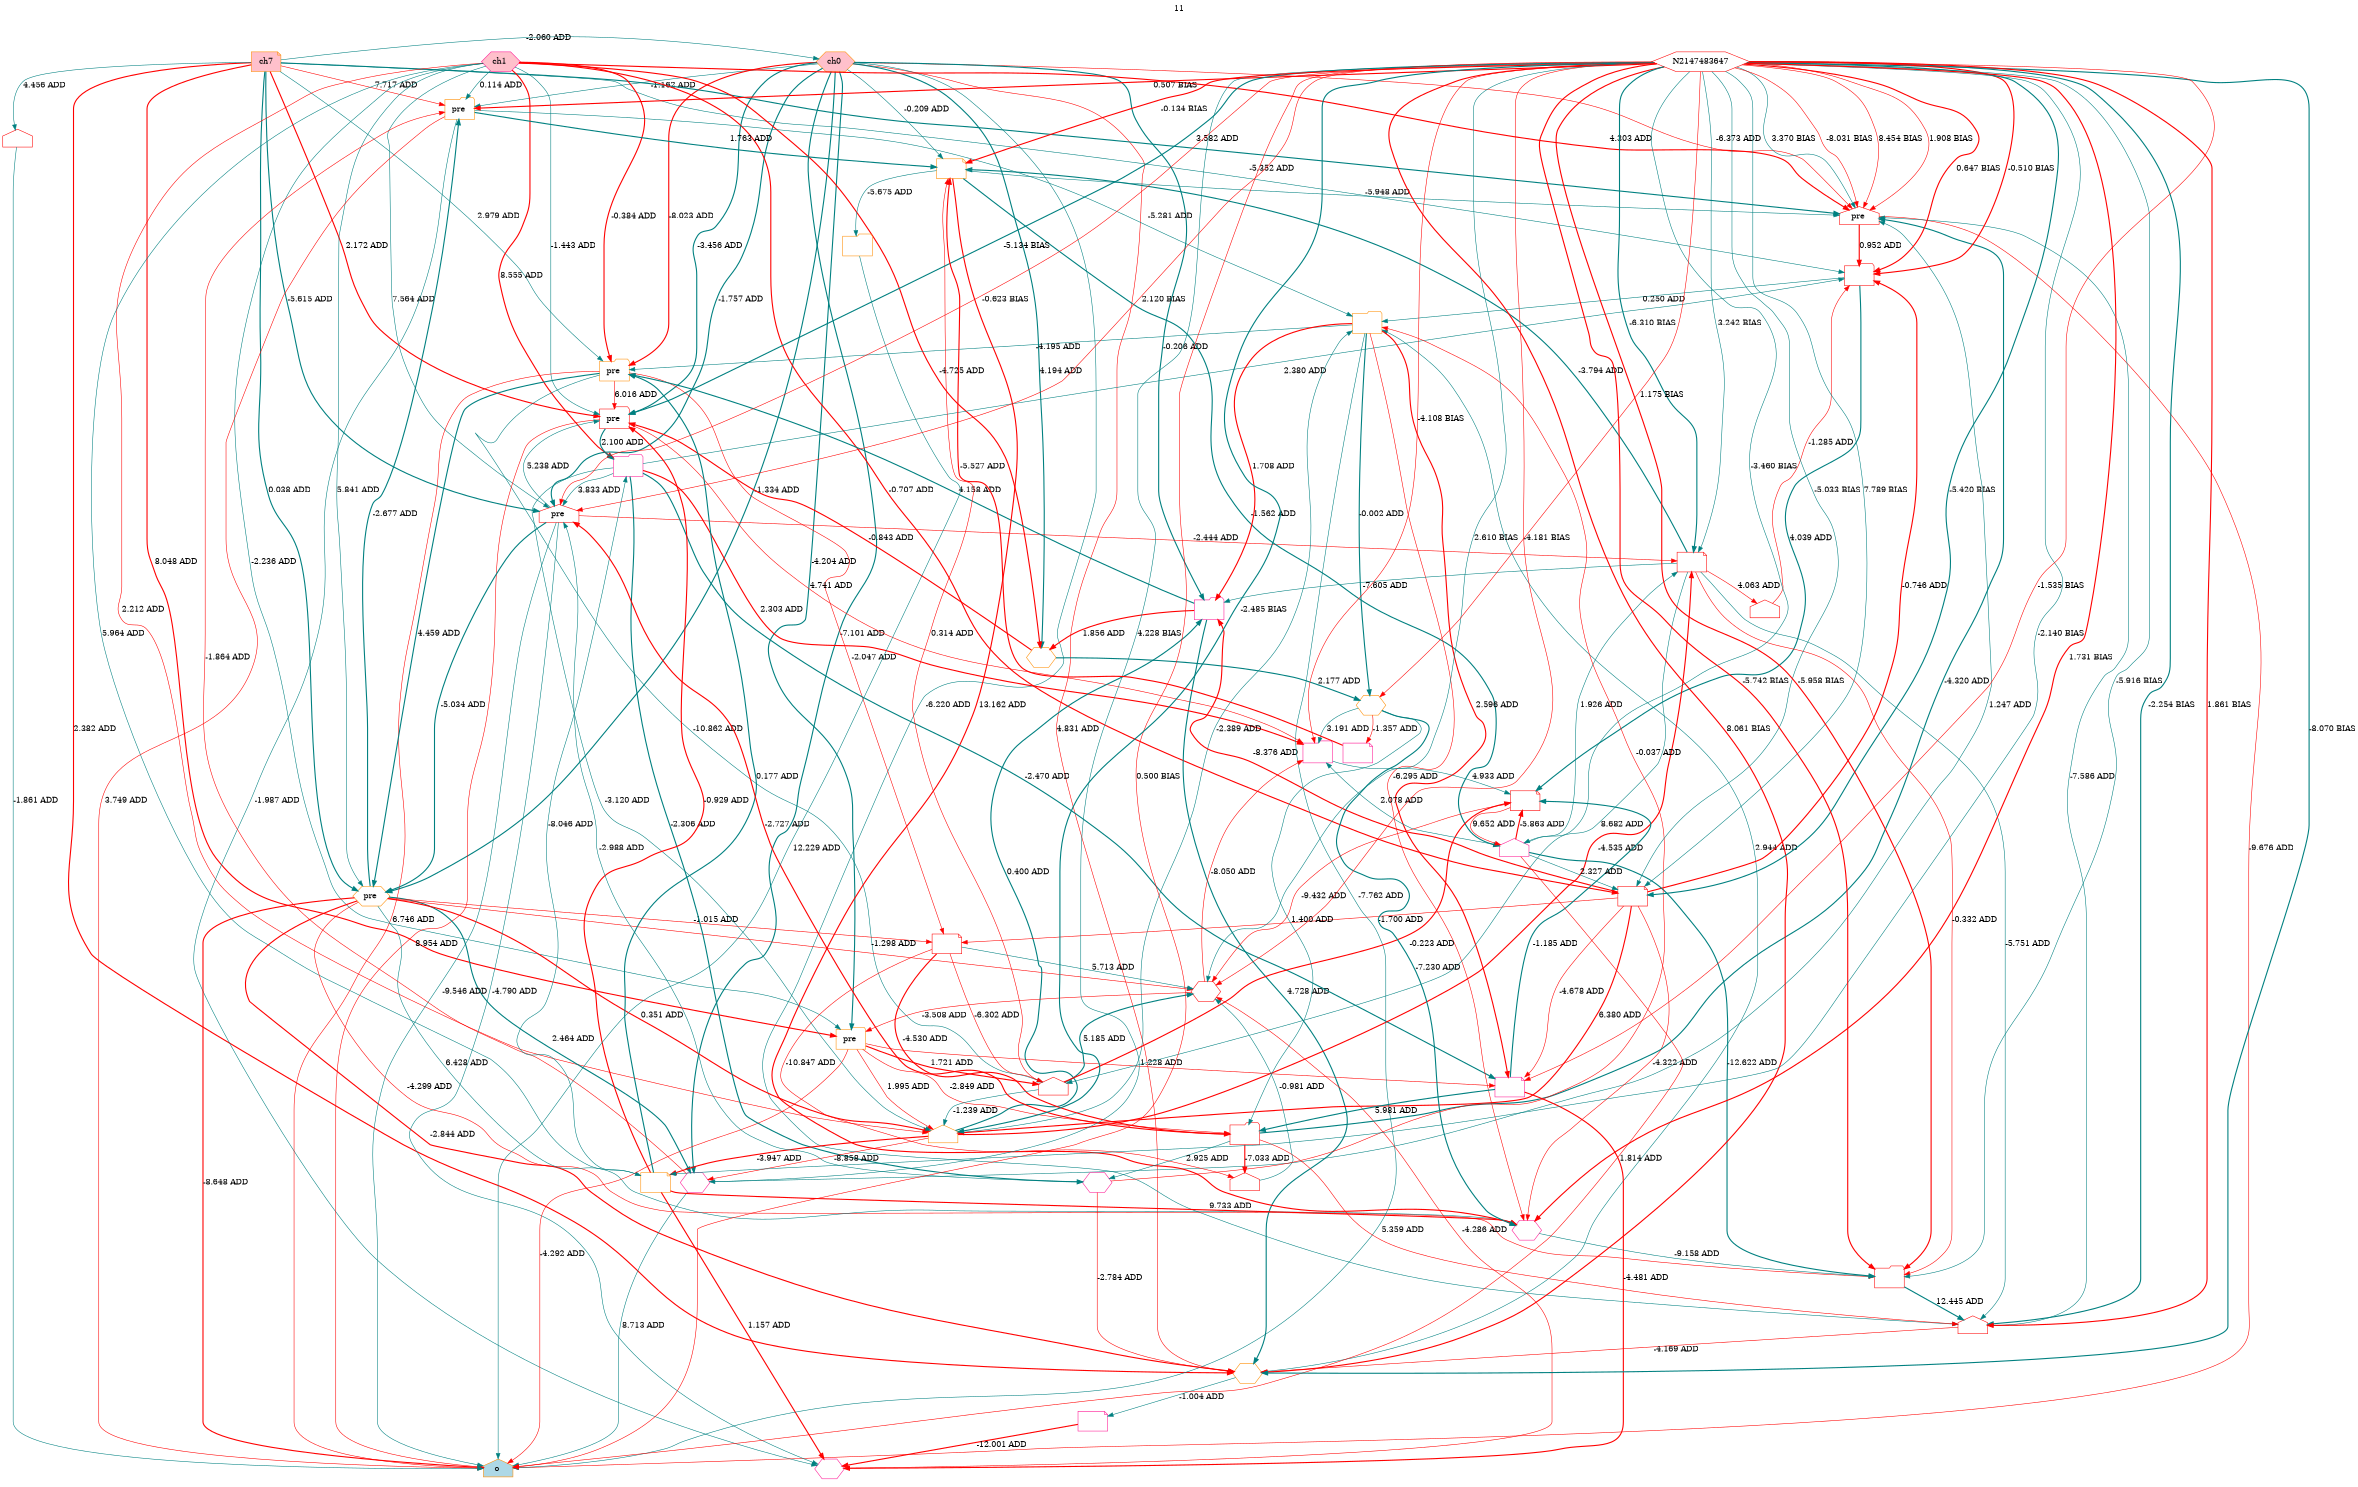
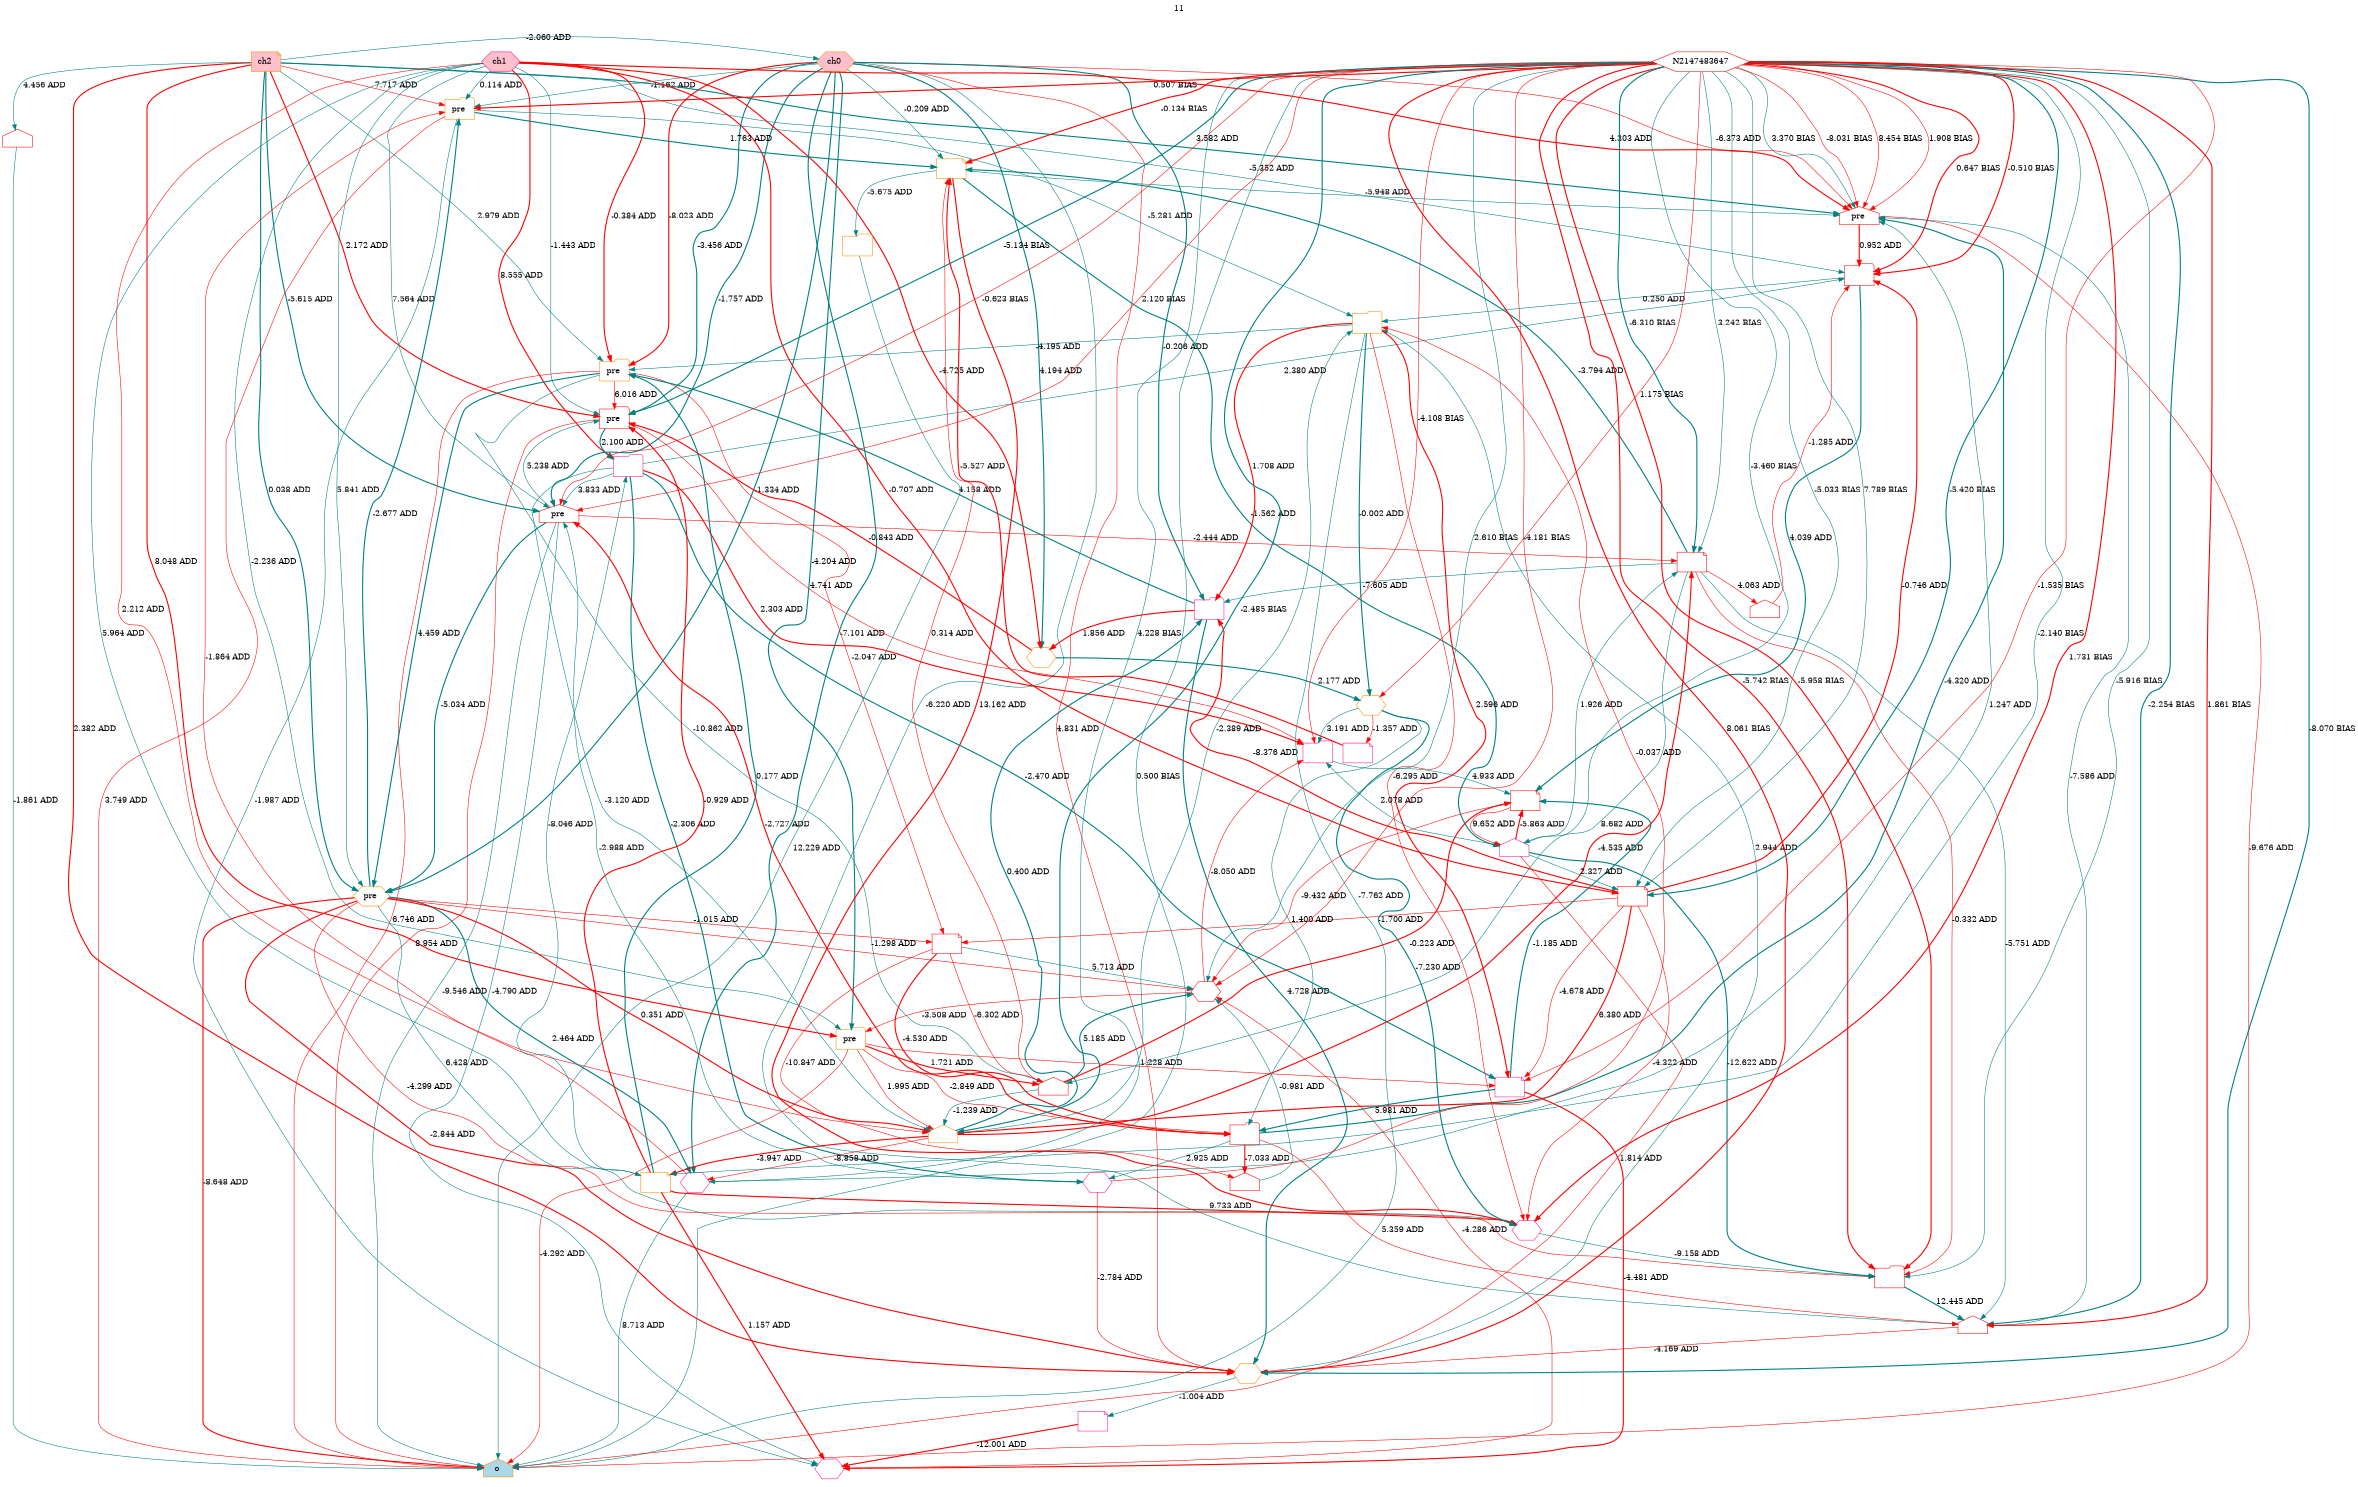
node "ch7": label "ch7" -> "ch2"
edge "N2147483647" -> "o": color red -> teal
